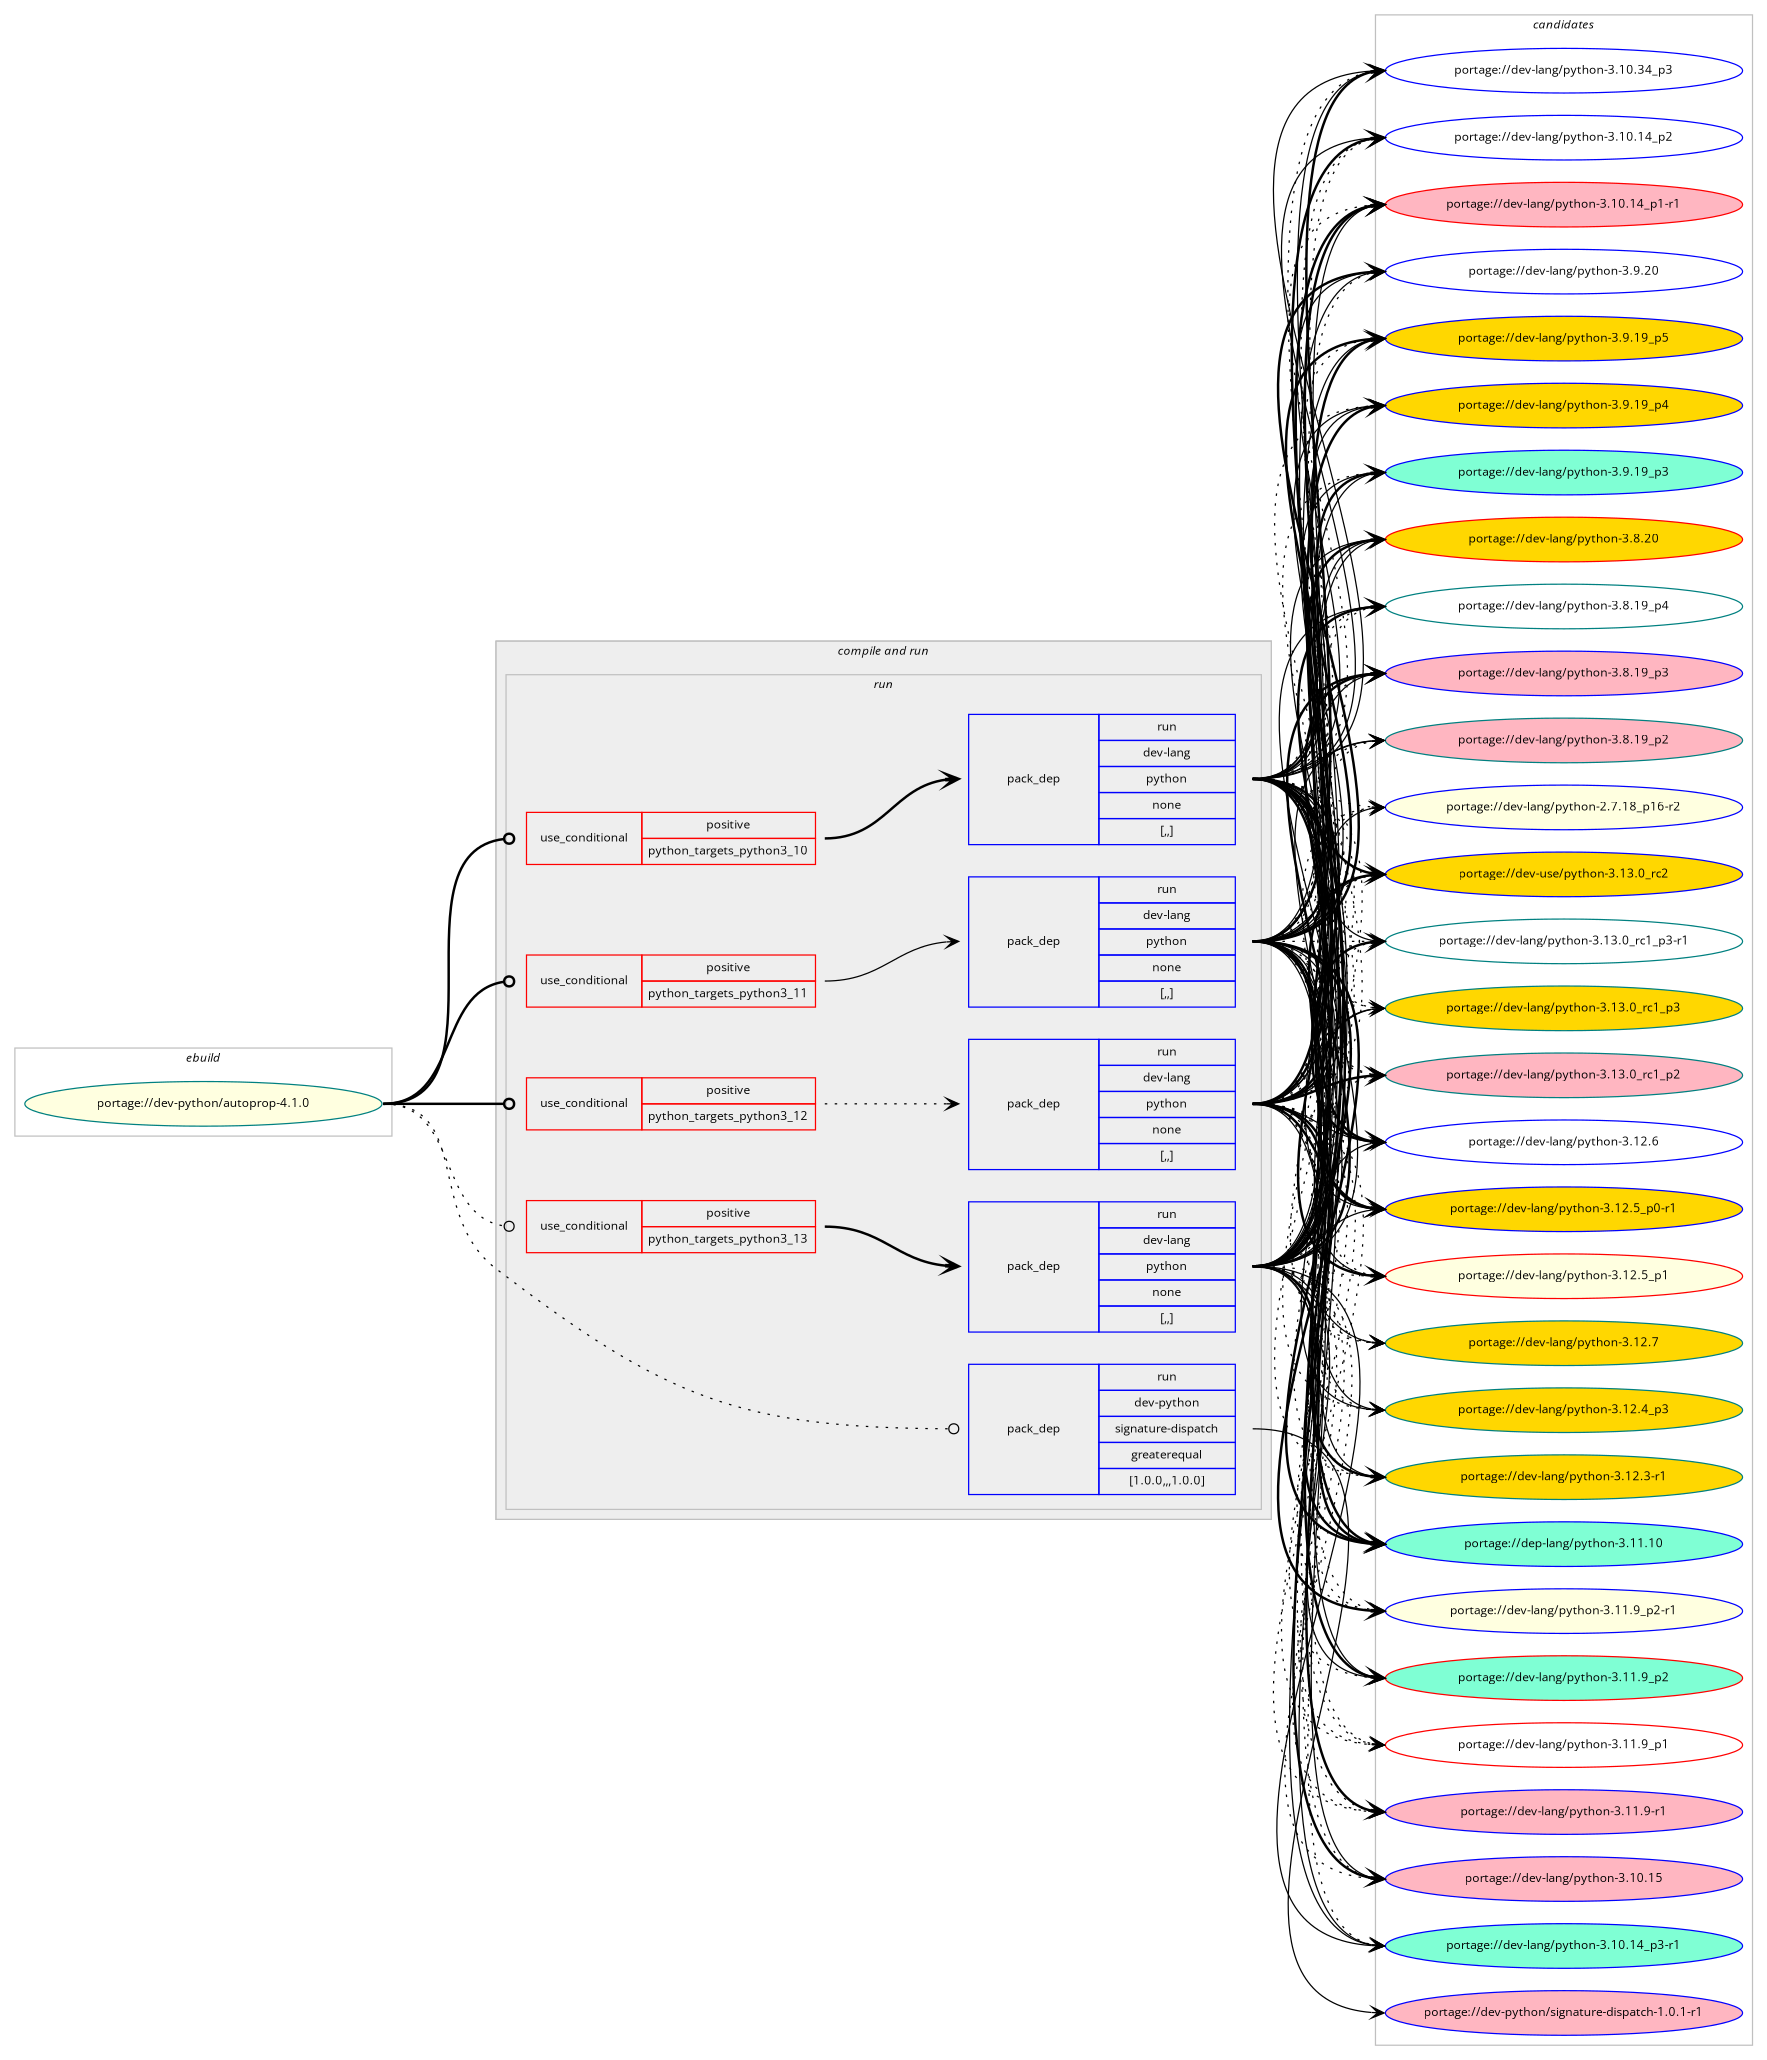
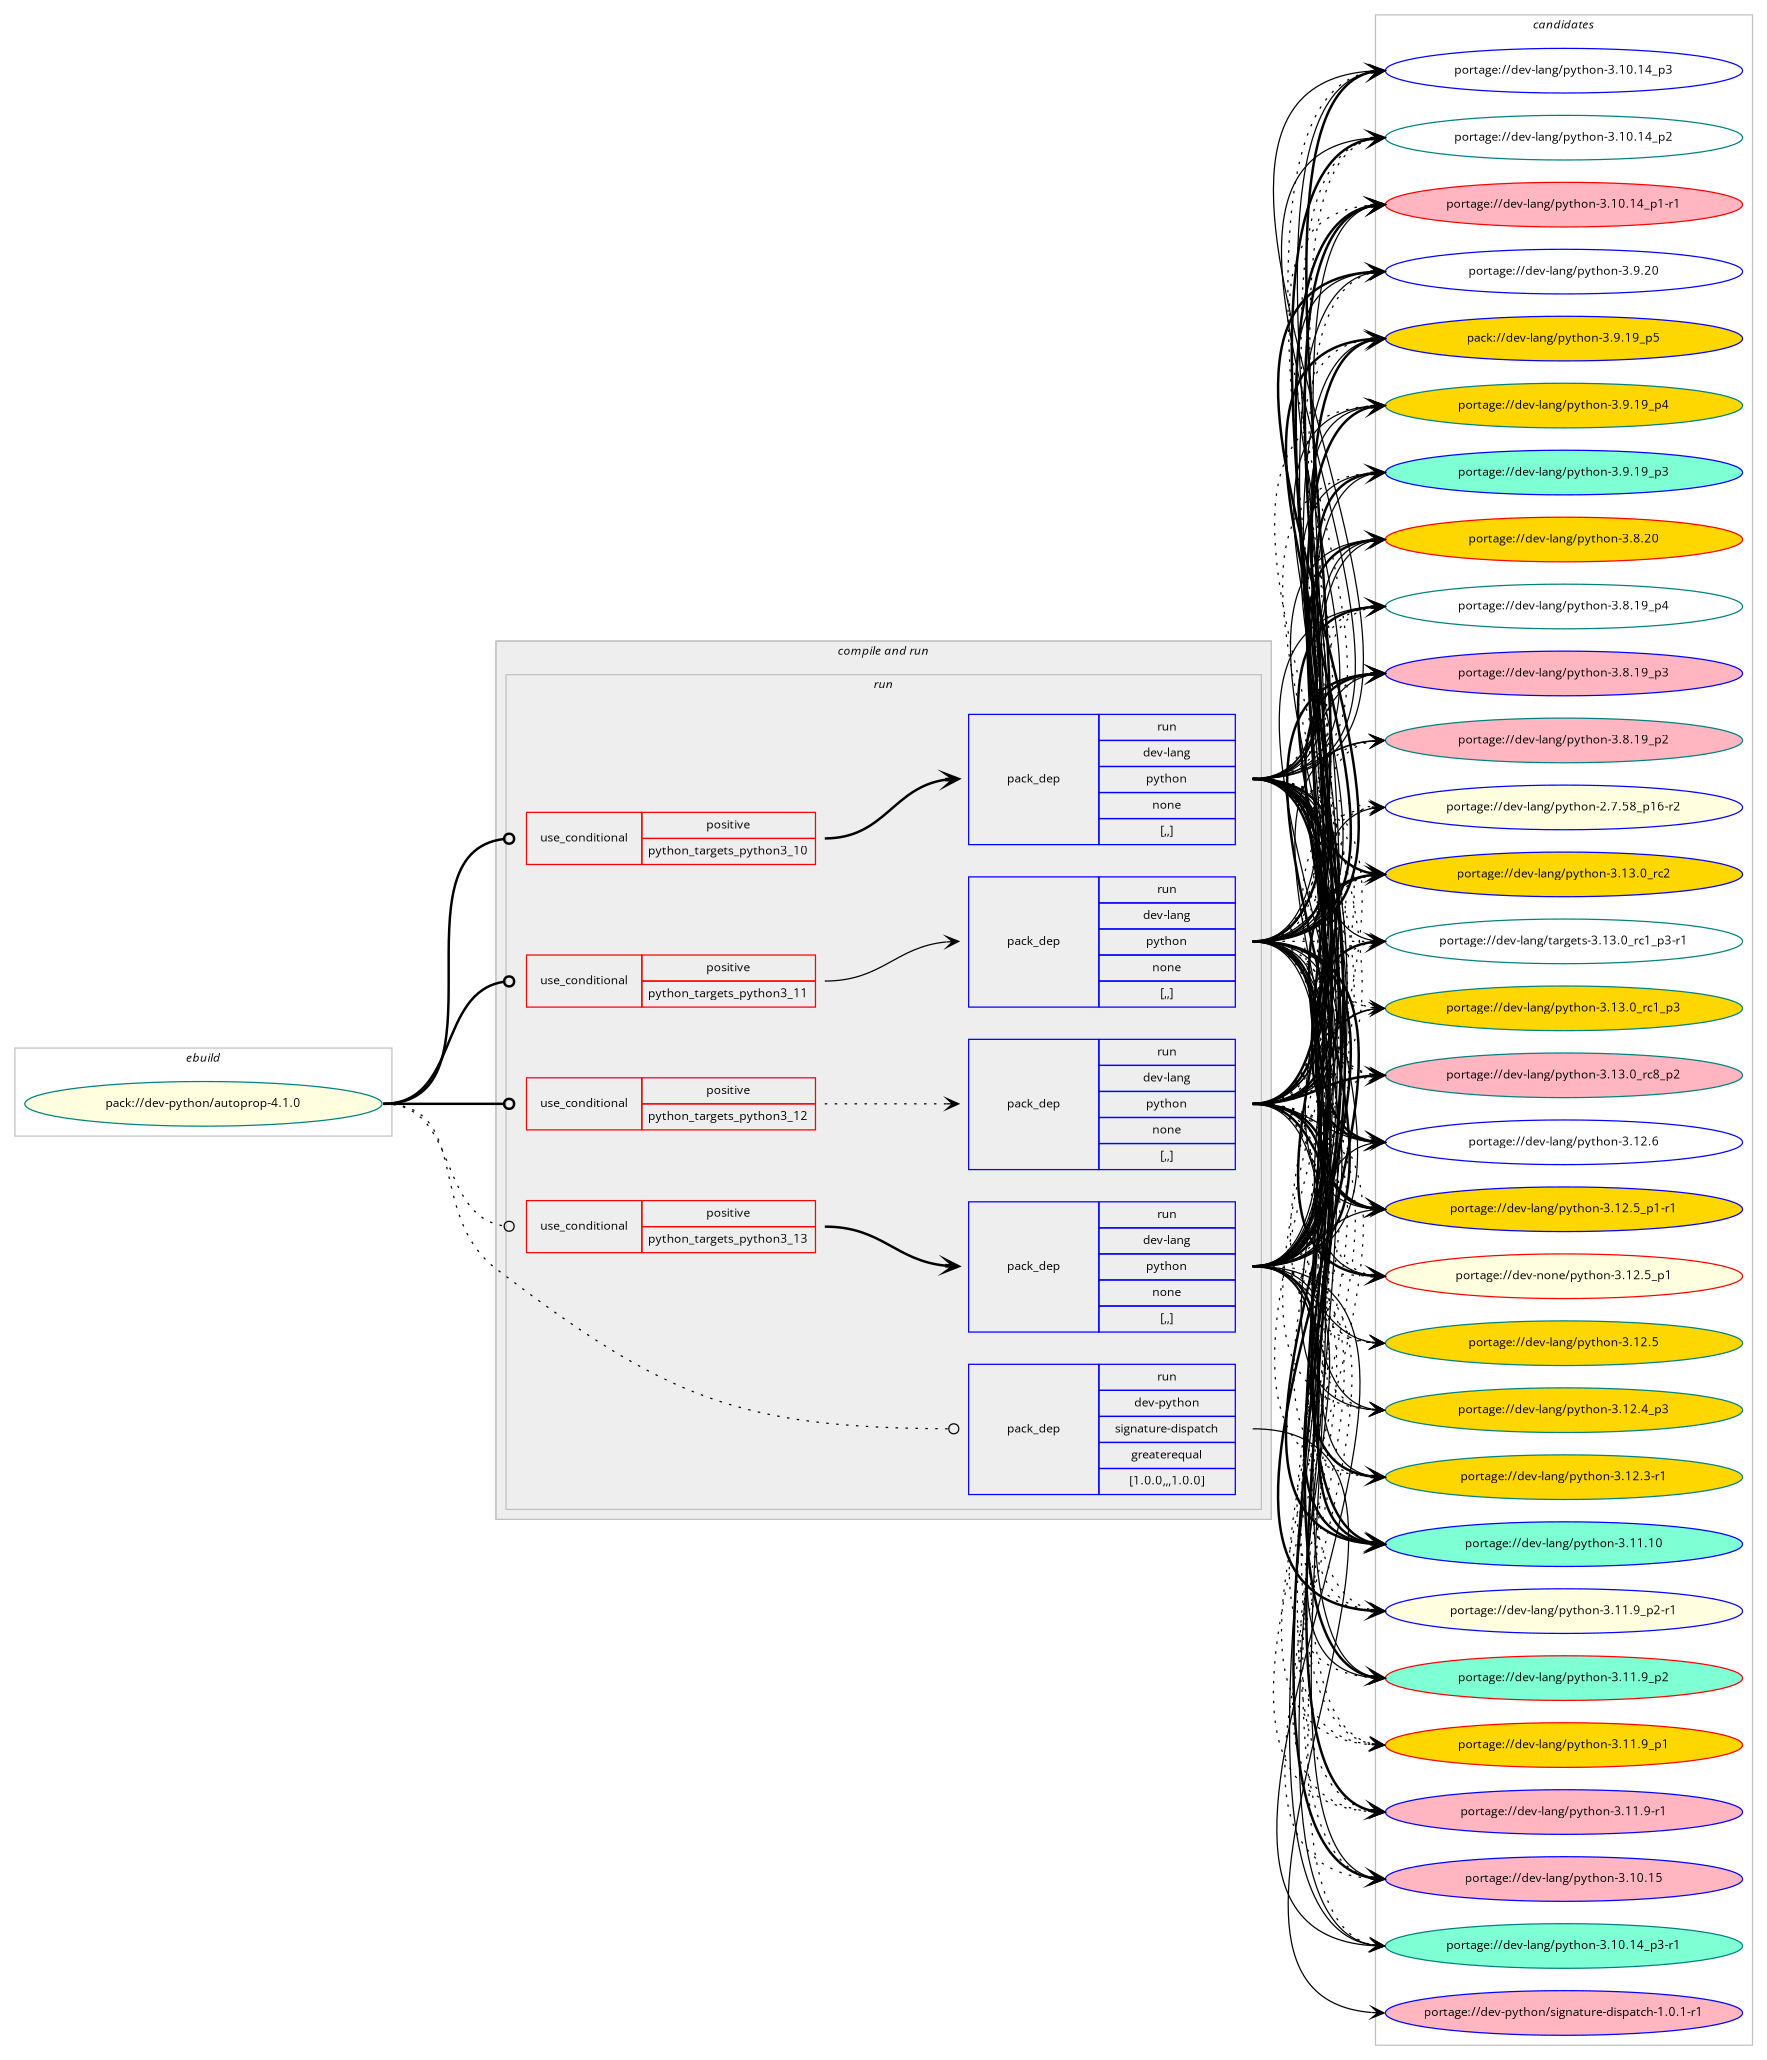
node "portage://dev-lang/python-3.10.34_p3": label "portage://dev-lang/python-3.10.34_p3" -> "portage://dev-lang/python-3.10.14_p3"
node "portage://dev-lang/python-3.10.14_p2": color blue -> teal
node "portage://dev-lang/python-3.9.19_p5": label "portage://dev-lang/python-3.9.19_p5" -> "pack://dev-lang/python-3.9.19_p5"
node "portage://dev-lang/python-3.9.19_p4": color blue -> teal
node "portage://dev-lang/python-2.7.18_p16-r2": label "portage://dev-lang/python-2.7.18_p16-r2" -> "portage://dev-lang/python-2.7.58_p16-r2"
node "portage://dev-use/python-3.13.0_rc2": label "portage://dev-use/python-3.13.0_rc2" -> "portage://dev-lang/python-3.13.0_rc2"
node "portage://dev-lang/python-3.13.0_rc1_p3-r1": label "portage://dev-lang/python-3.13.0_rc1_p3-r1" -> "portage://dev-lang/targets-3.13.0_rc1_p3-r1"
node "portage://dev-lang/python-3.13.0_rc1_p2": label "portage://dev-lang/python-3.13.0_rc1_p2" -> "portage://dev-lang/python-3.13.0_rc8_p2"
node "portage://dev-python/autoprop-4.1.0": label "portage://dev-python/autoprop-4.1.0" -> "pack://dev-python/autoprop-4.1.0"
node "portage://dev-lang/python-3.12.5_p0-r1": label "portage://dev-lang/python-3.12.5_p0-r1" -> "portage://dev-lang/python-3.12.5_p1-r1"
node "portage://dev-lang/python-3.12.5_p1": label "portage://dev-lang/python-3.12.5_p1" -> "portage://dev-none/python-3.12.5_p1"
node "portage://dev-lang/python-3.12.7": label "portage://dev-lang/python-3.12.7" -> "portage://dev-lang/python-3.12.5"
node "portage://dep-lang/python-3.11.10": label "portage://dep-lang/python-3.11.10" -> "portage://dev-lang/python-3.11.10"
node "portage://dev-lang/python-3.11.9_p1": fillcolor white -> gold
node "portage://dev-lang/python-3.10.14_p3-r1": color blue -> teal
